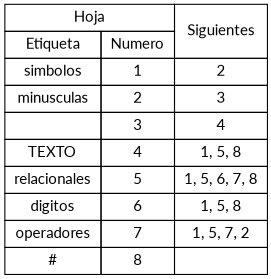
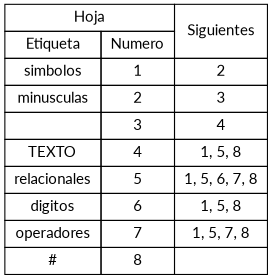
node "Hoja": text "1, 5, 7, 2" -> "1, 5, 7, 8"
